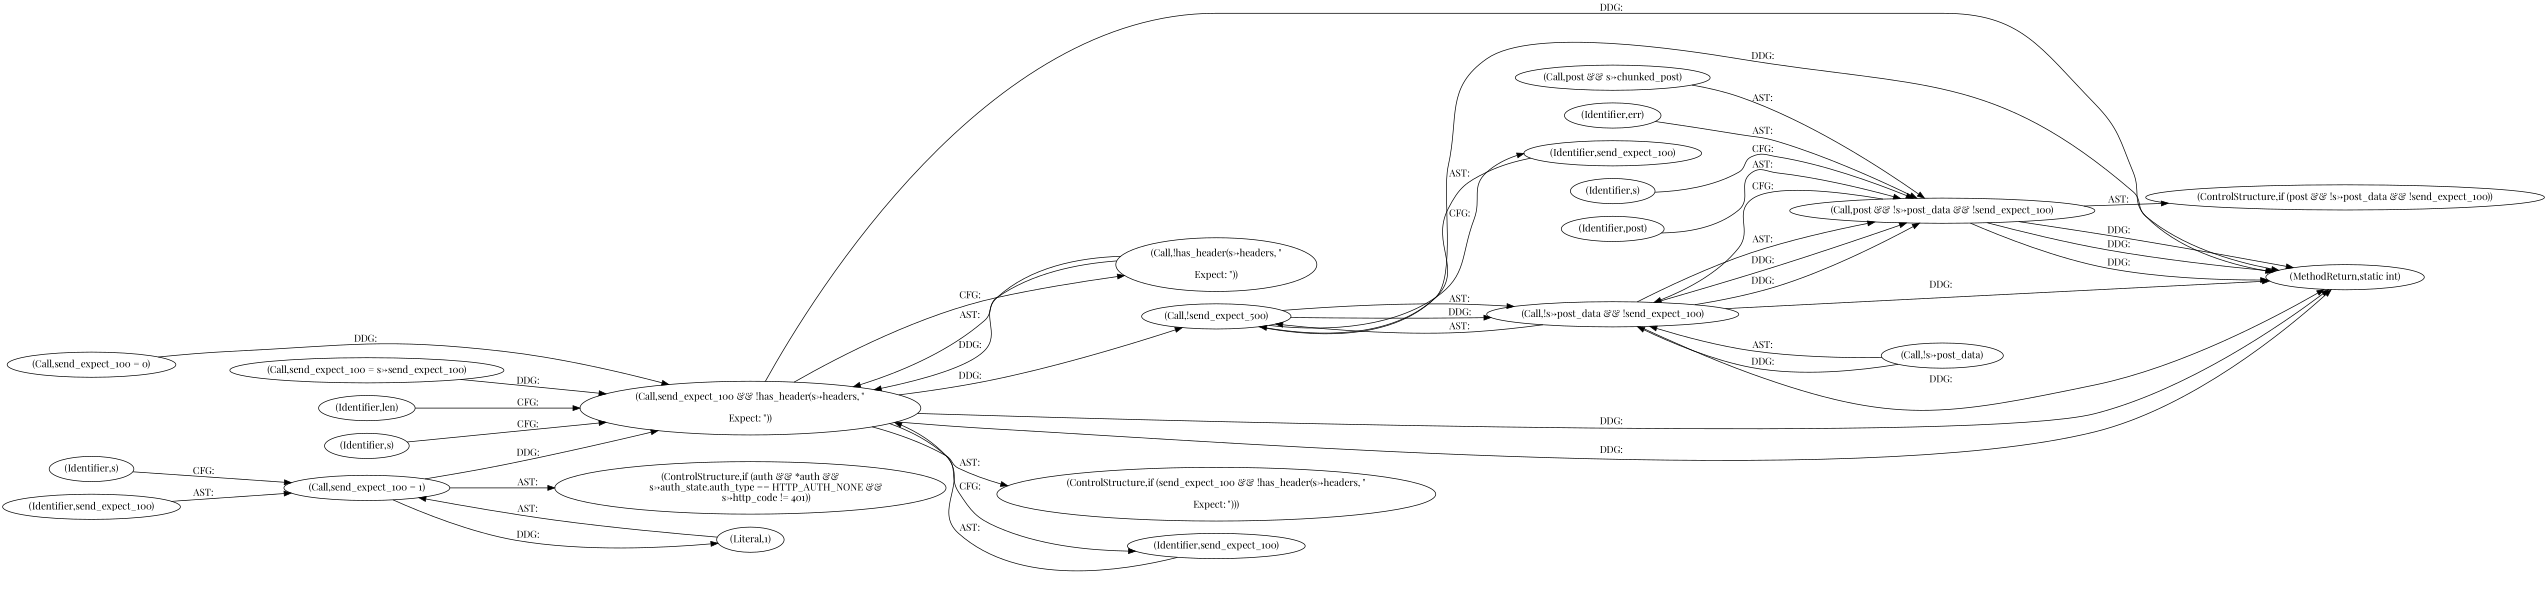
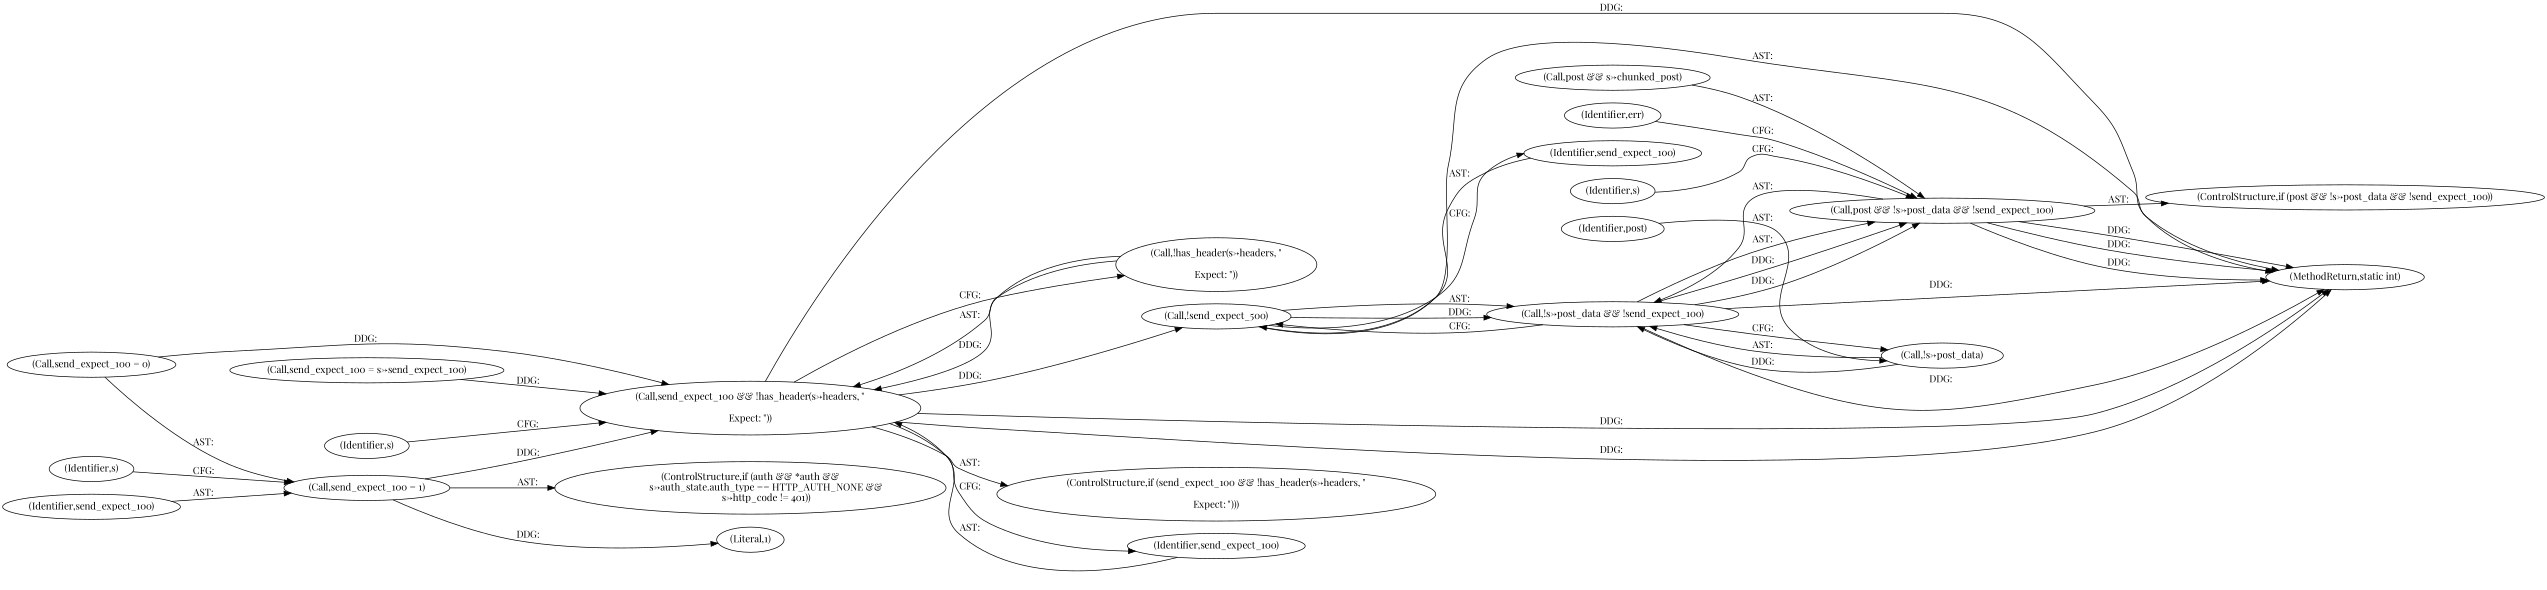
edge "(Call,!send_expect_500)" -> "(MethodReturn,static int)": label "DDG: " -> "AST: "
edge "(Identifier,err)" -> "(Call,post && !s->post_data && !send_expect_100)": label "AST: " -> "CFG: "
edge "(Identifier,post)" -> "(Call,post && !s->post_data && !send_expect_100)": now "(Identifier,post)" -> "(Call,!s->post_data)"
edge "(Call,post && !s->post_data && !send_expect_100)" -> "(Call,!s->post_data && !send_expect_100)": label "CFG: " -> "AST: "
edge "(Call,!s->post_data && !send_expect_100)" -> "(Call,!send_expect_500)": label "AST: " -> "CFG: "
edge "(Call,!s->post_data && !send_expect_100)" -> "(Call,!s->post_data)": added, label "CFG:"
node "(Identifier,len)": removed
edge "(Literal,1)" -> "(Call,send_expect_100 = 1)": now "(Call,send_expect_100 = 0)" -> "(Call,send_expect_100 = 1)"
